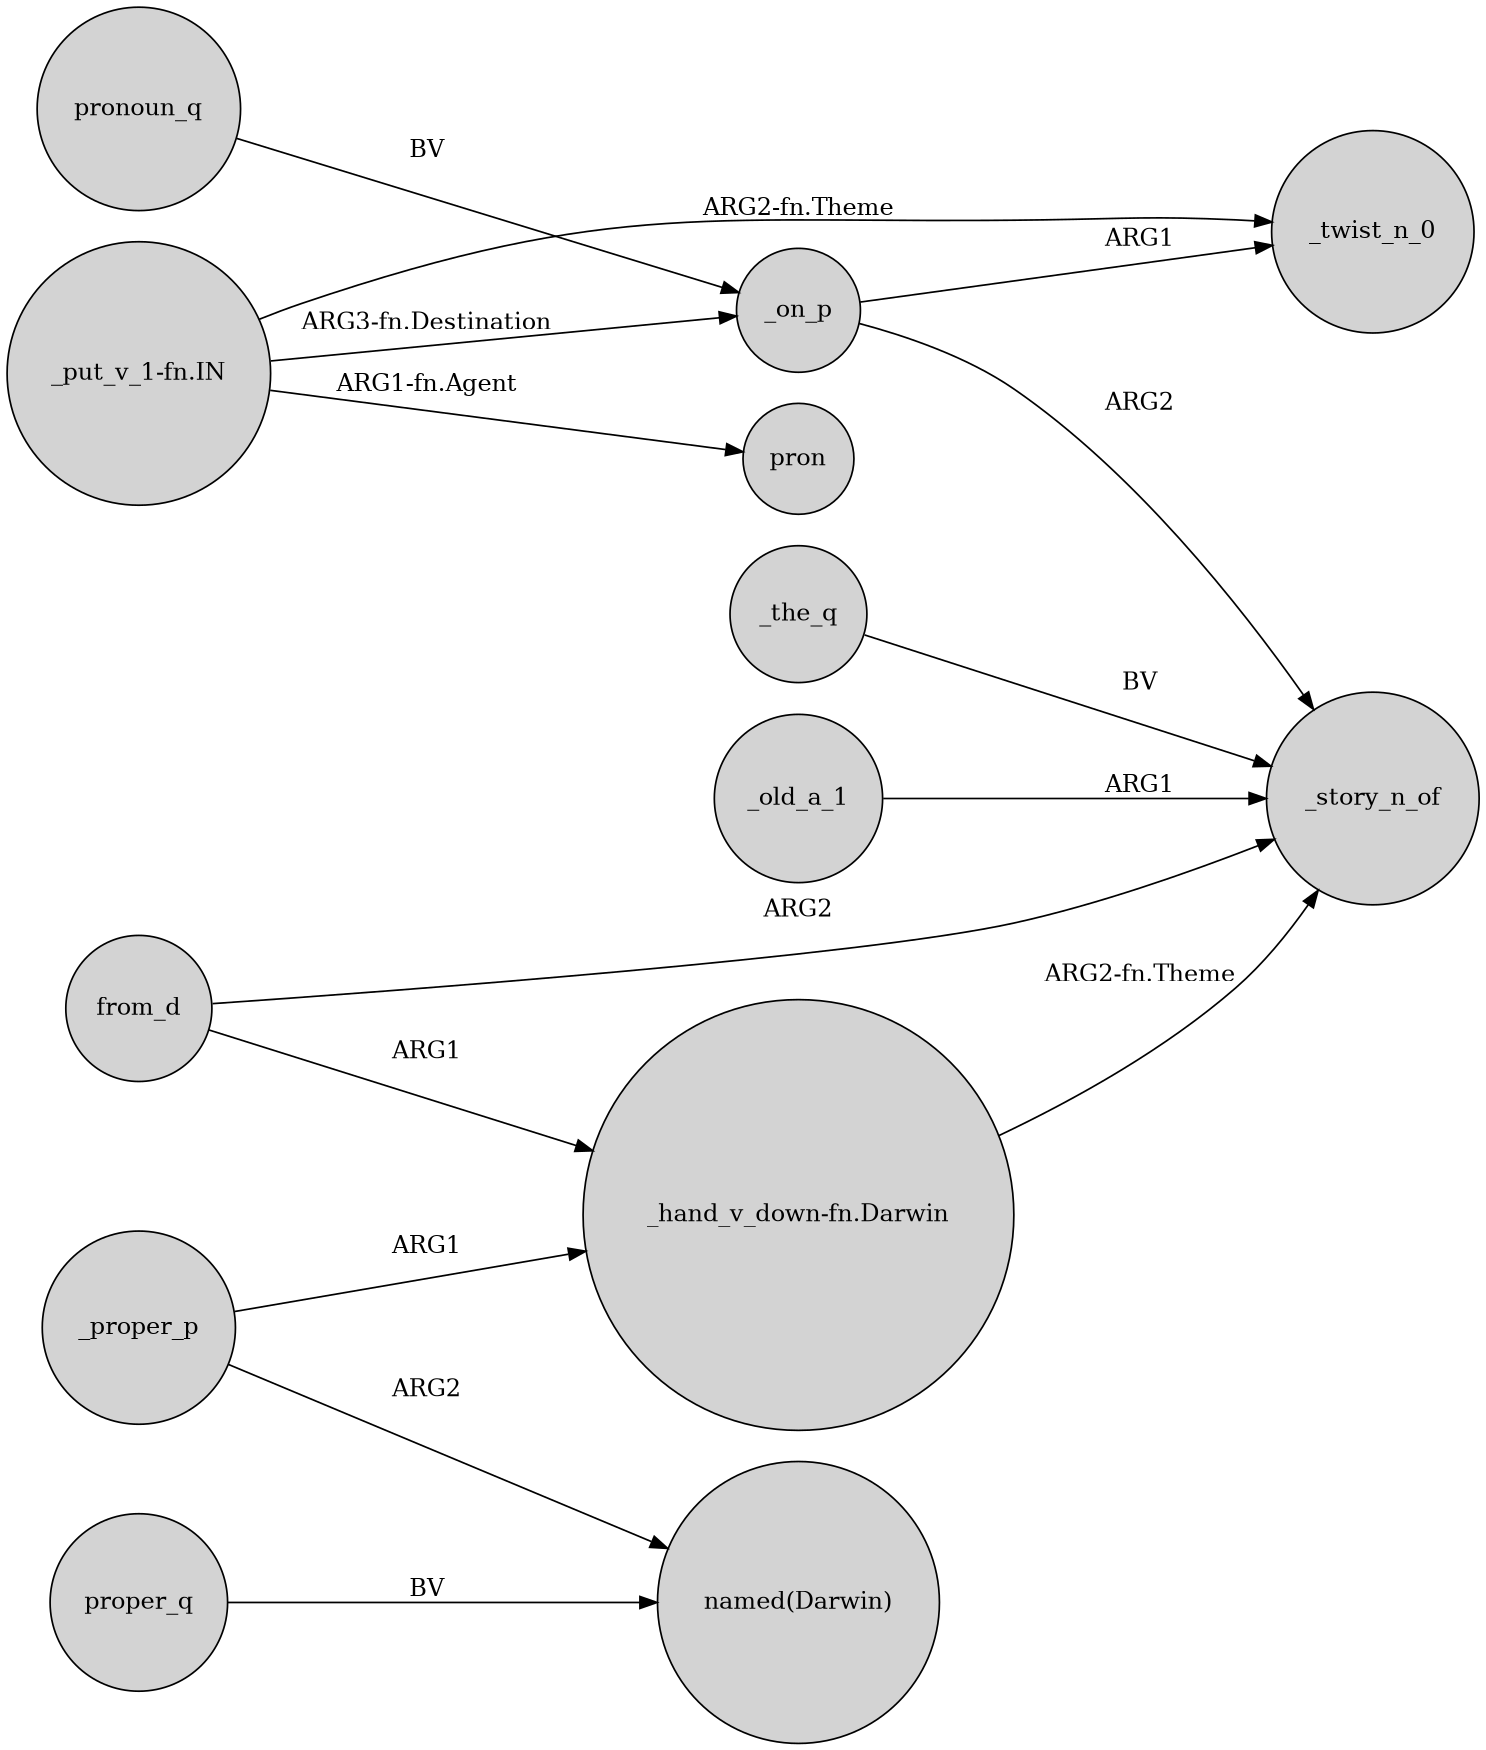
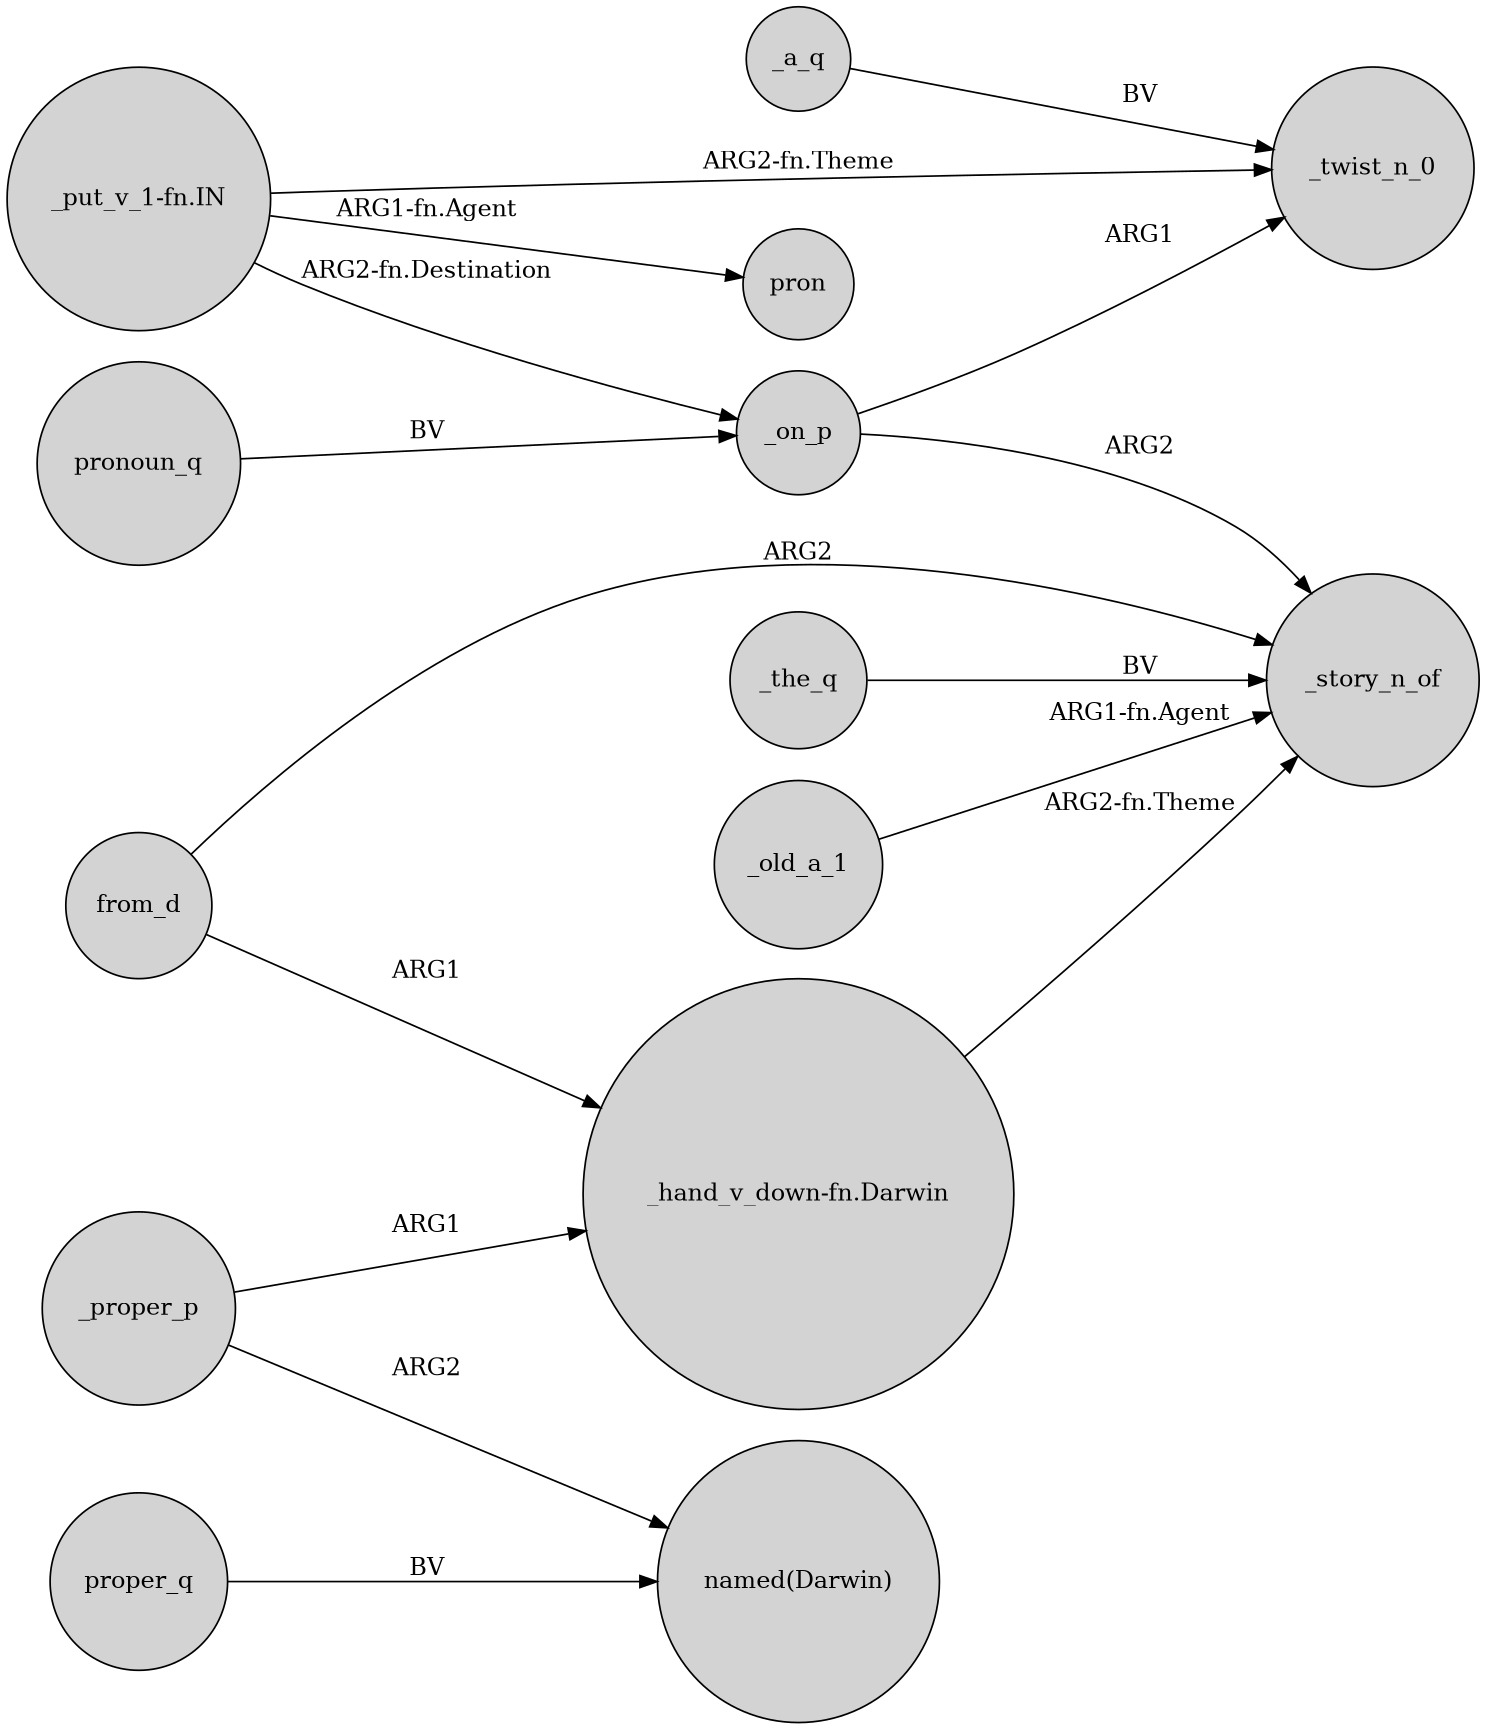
node "_a_q": added
edge "_put_v_1-fn.IN" -> "_on_p": label "ARG3-fn.Destination" -> "ARG2-fn.Destination"
edge "_old_a_1" -> "_story_n_of": label "ARG1" -> "ARG1-fn.Agent"
